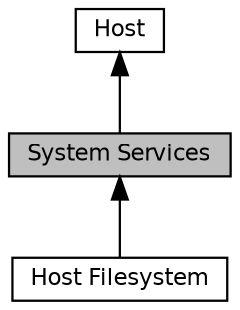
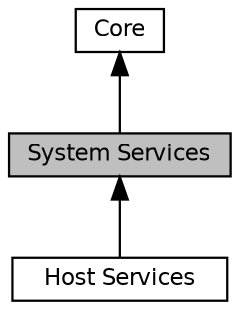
node "Host": label "Host" -> "Core"
node "Host Filesystem": label "Host Filesystem" -> "Host Services"
